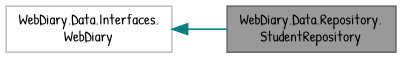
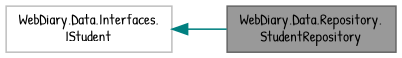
node "WebDiary.Data.Interfaces. WebDiary": label "WebDiary.Data.Interfaces. WebDiary" -> "WebDiary.Data.Interfaces. IStudent"
